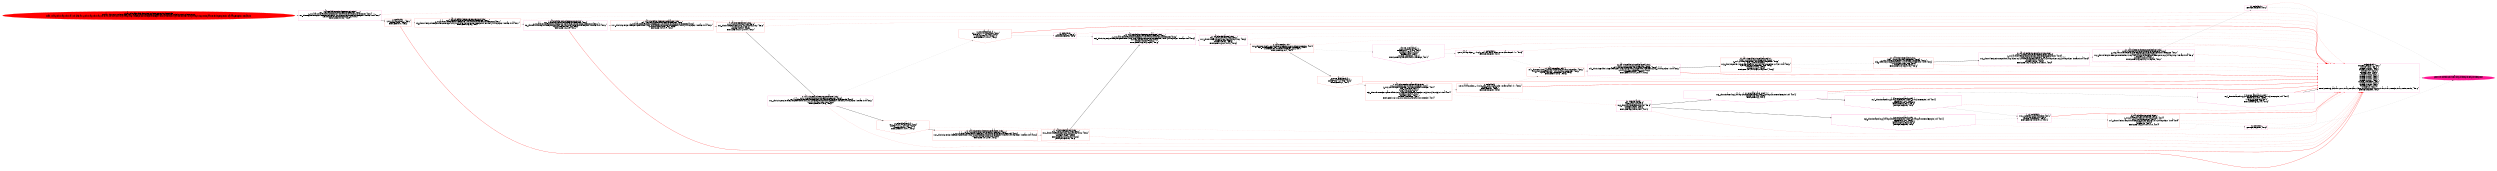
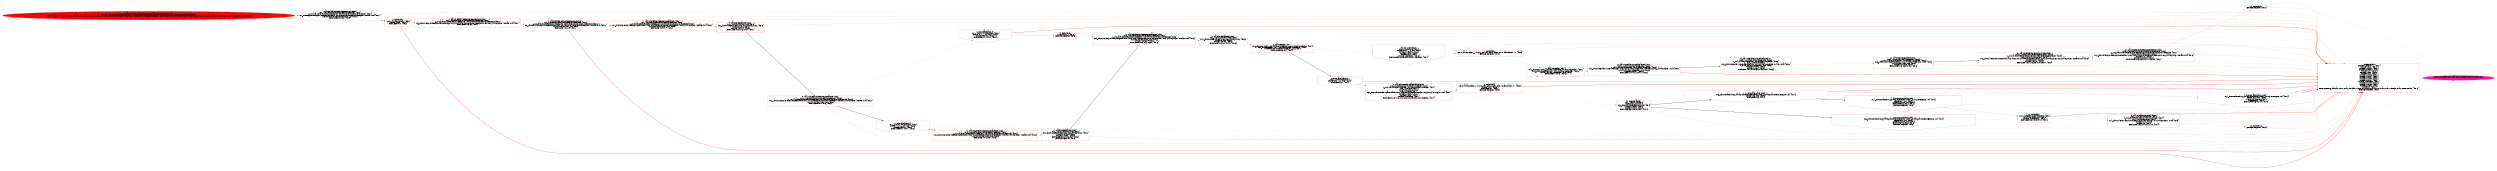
node "25:  method_init APPLY_ABSTRACTION; [line 50]": label "25:  method_init APPLY_ABSTRACTION; [line 50]" -> "25:  method_body APPLY_ABSTRACTION; [line 50]"
